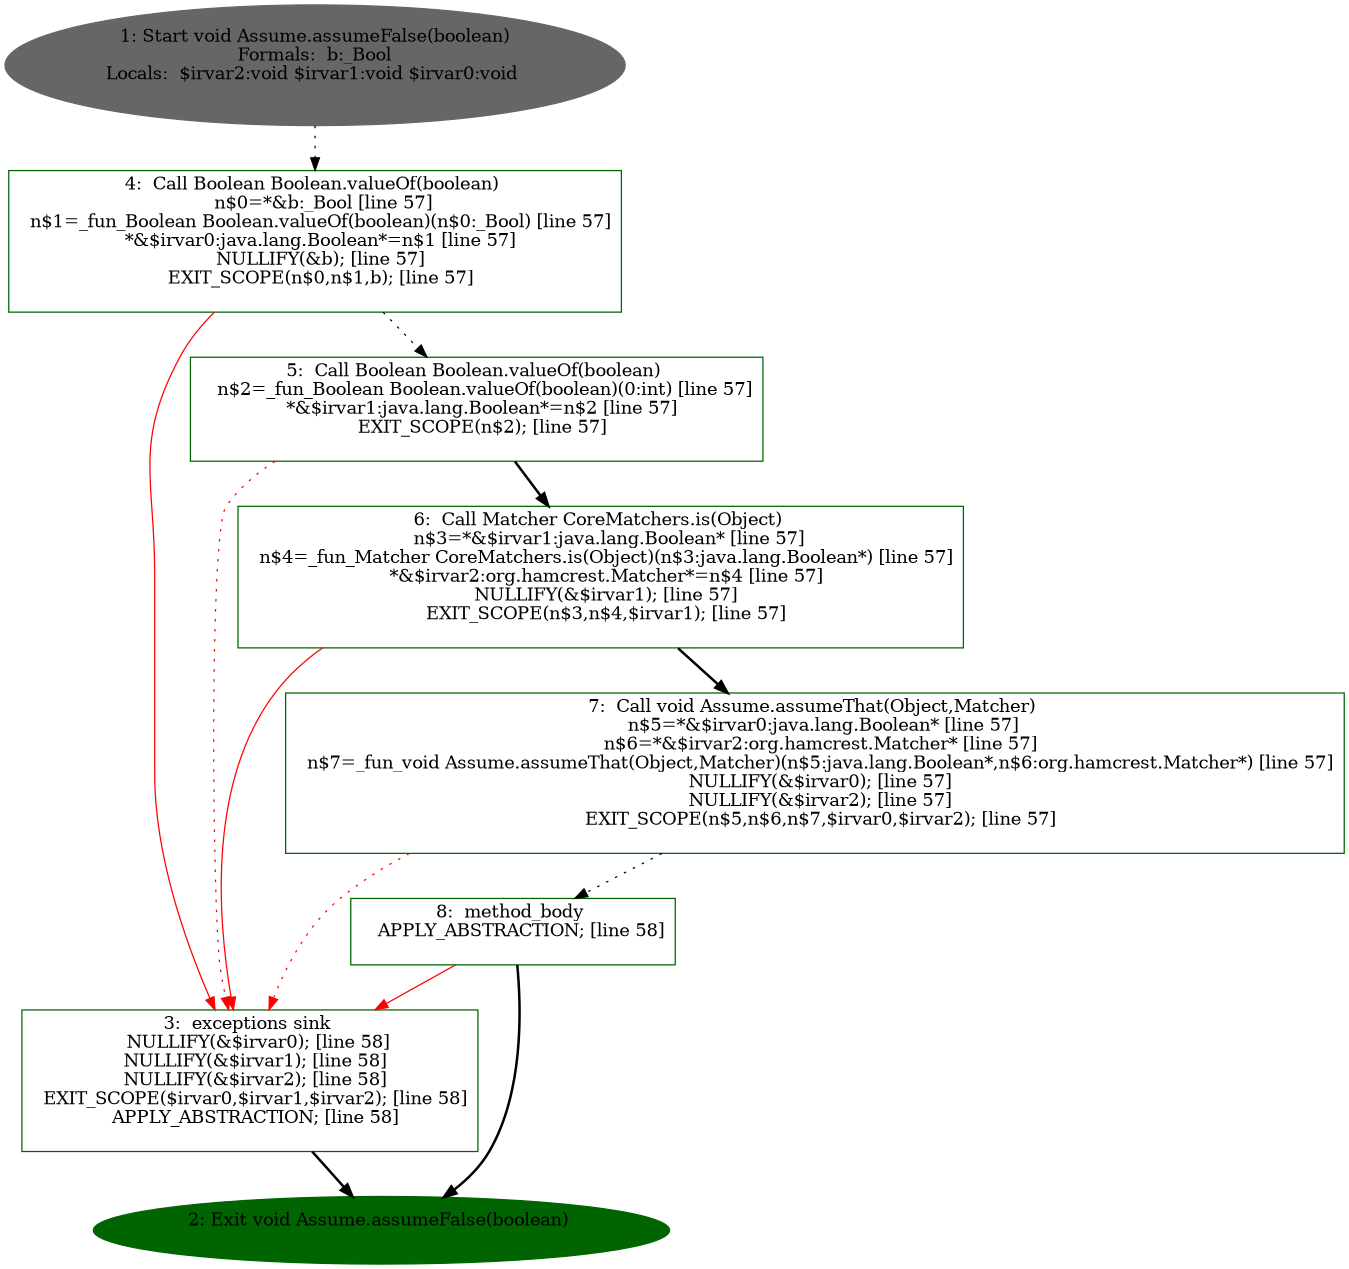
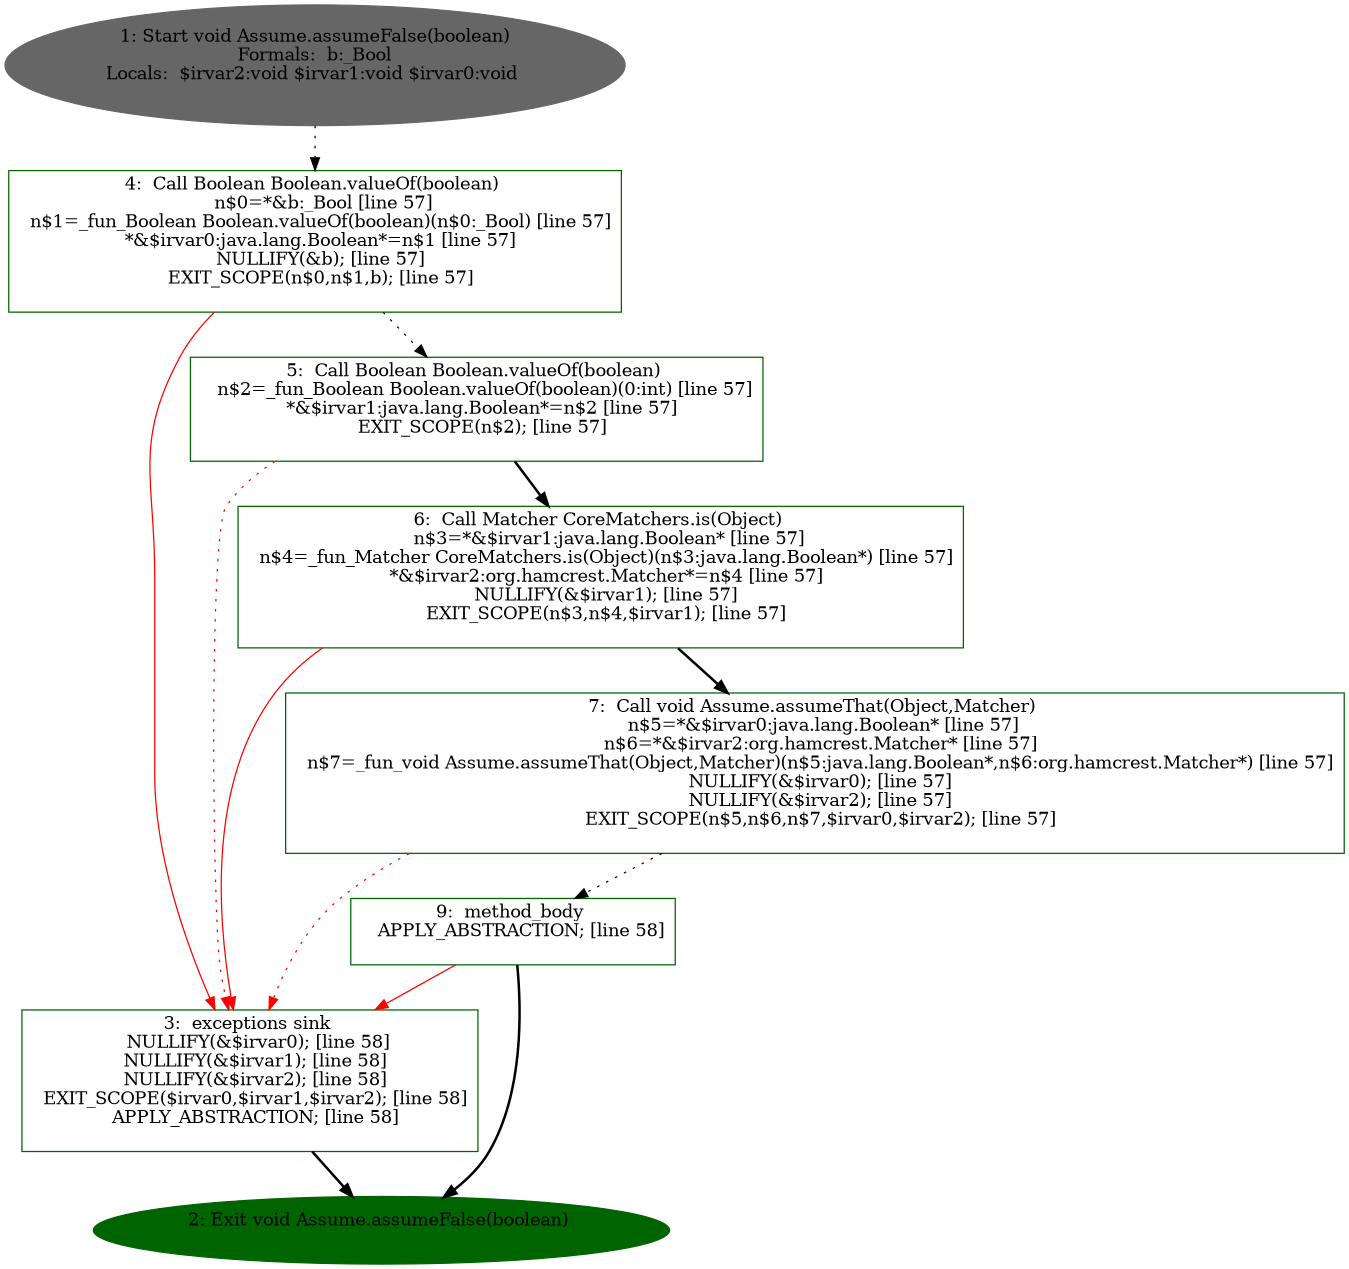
node "8:  method_body APPLY_ABSTRACTION; [line 58]": label "8:  method_body APPLY_ABSTRACTION; [line 58]" -> "9:  method_body APPLY_ABSTRACTION; [line 58]"
